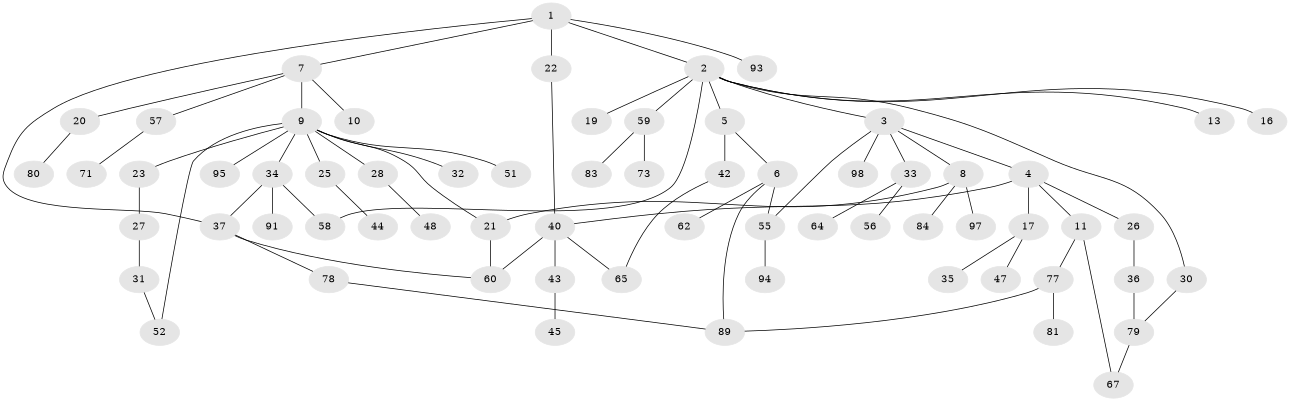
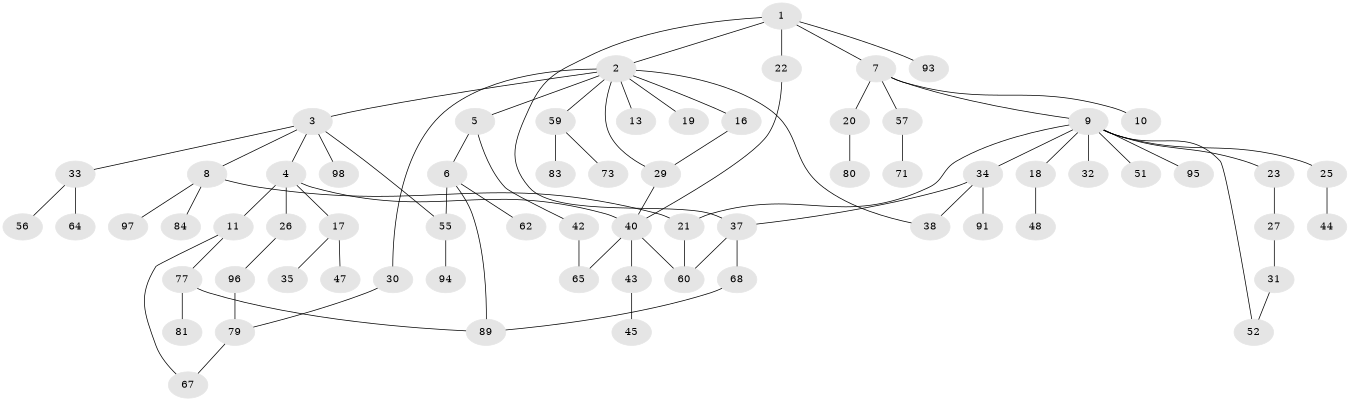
node "28": label "28" -> "18"
node "29": added
node "58": label "58" -> "38"
node "78": label "78" -> "68"
node "36": label "36" -> "96"
